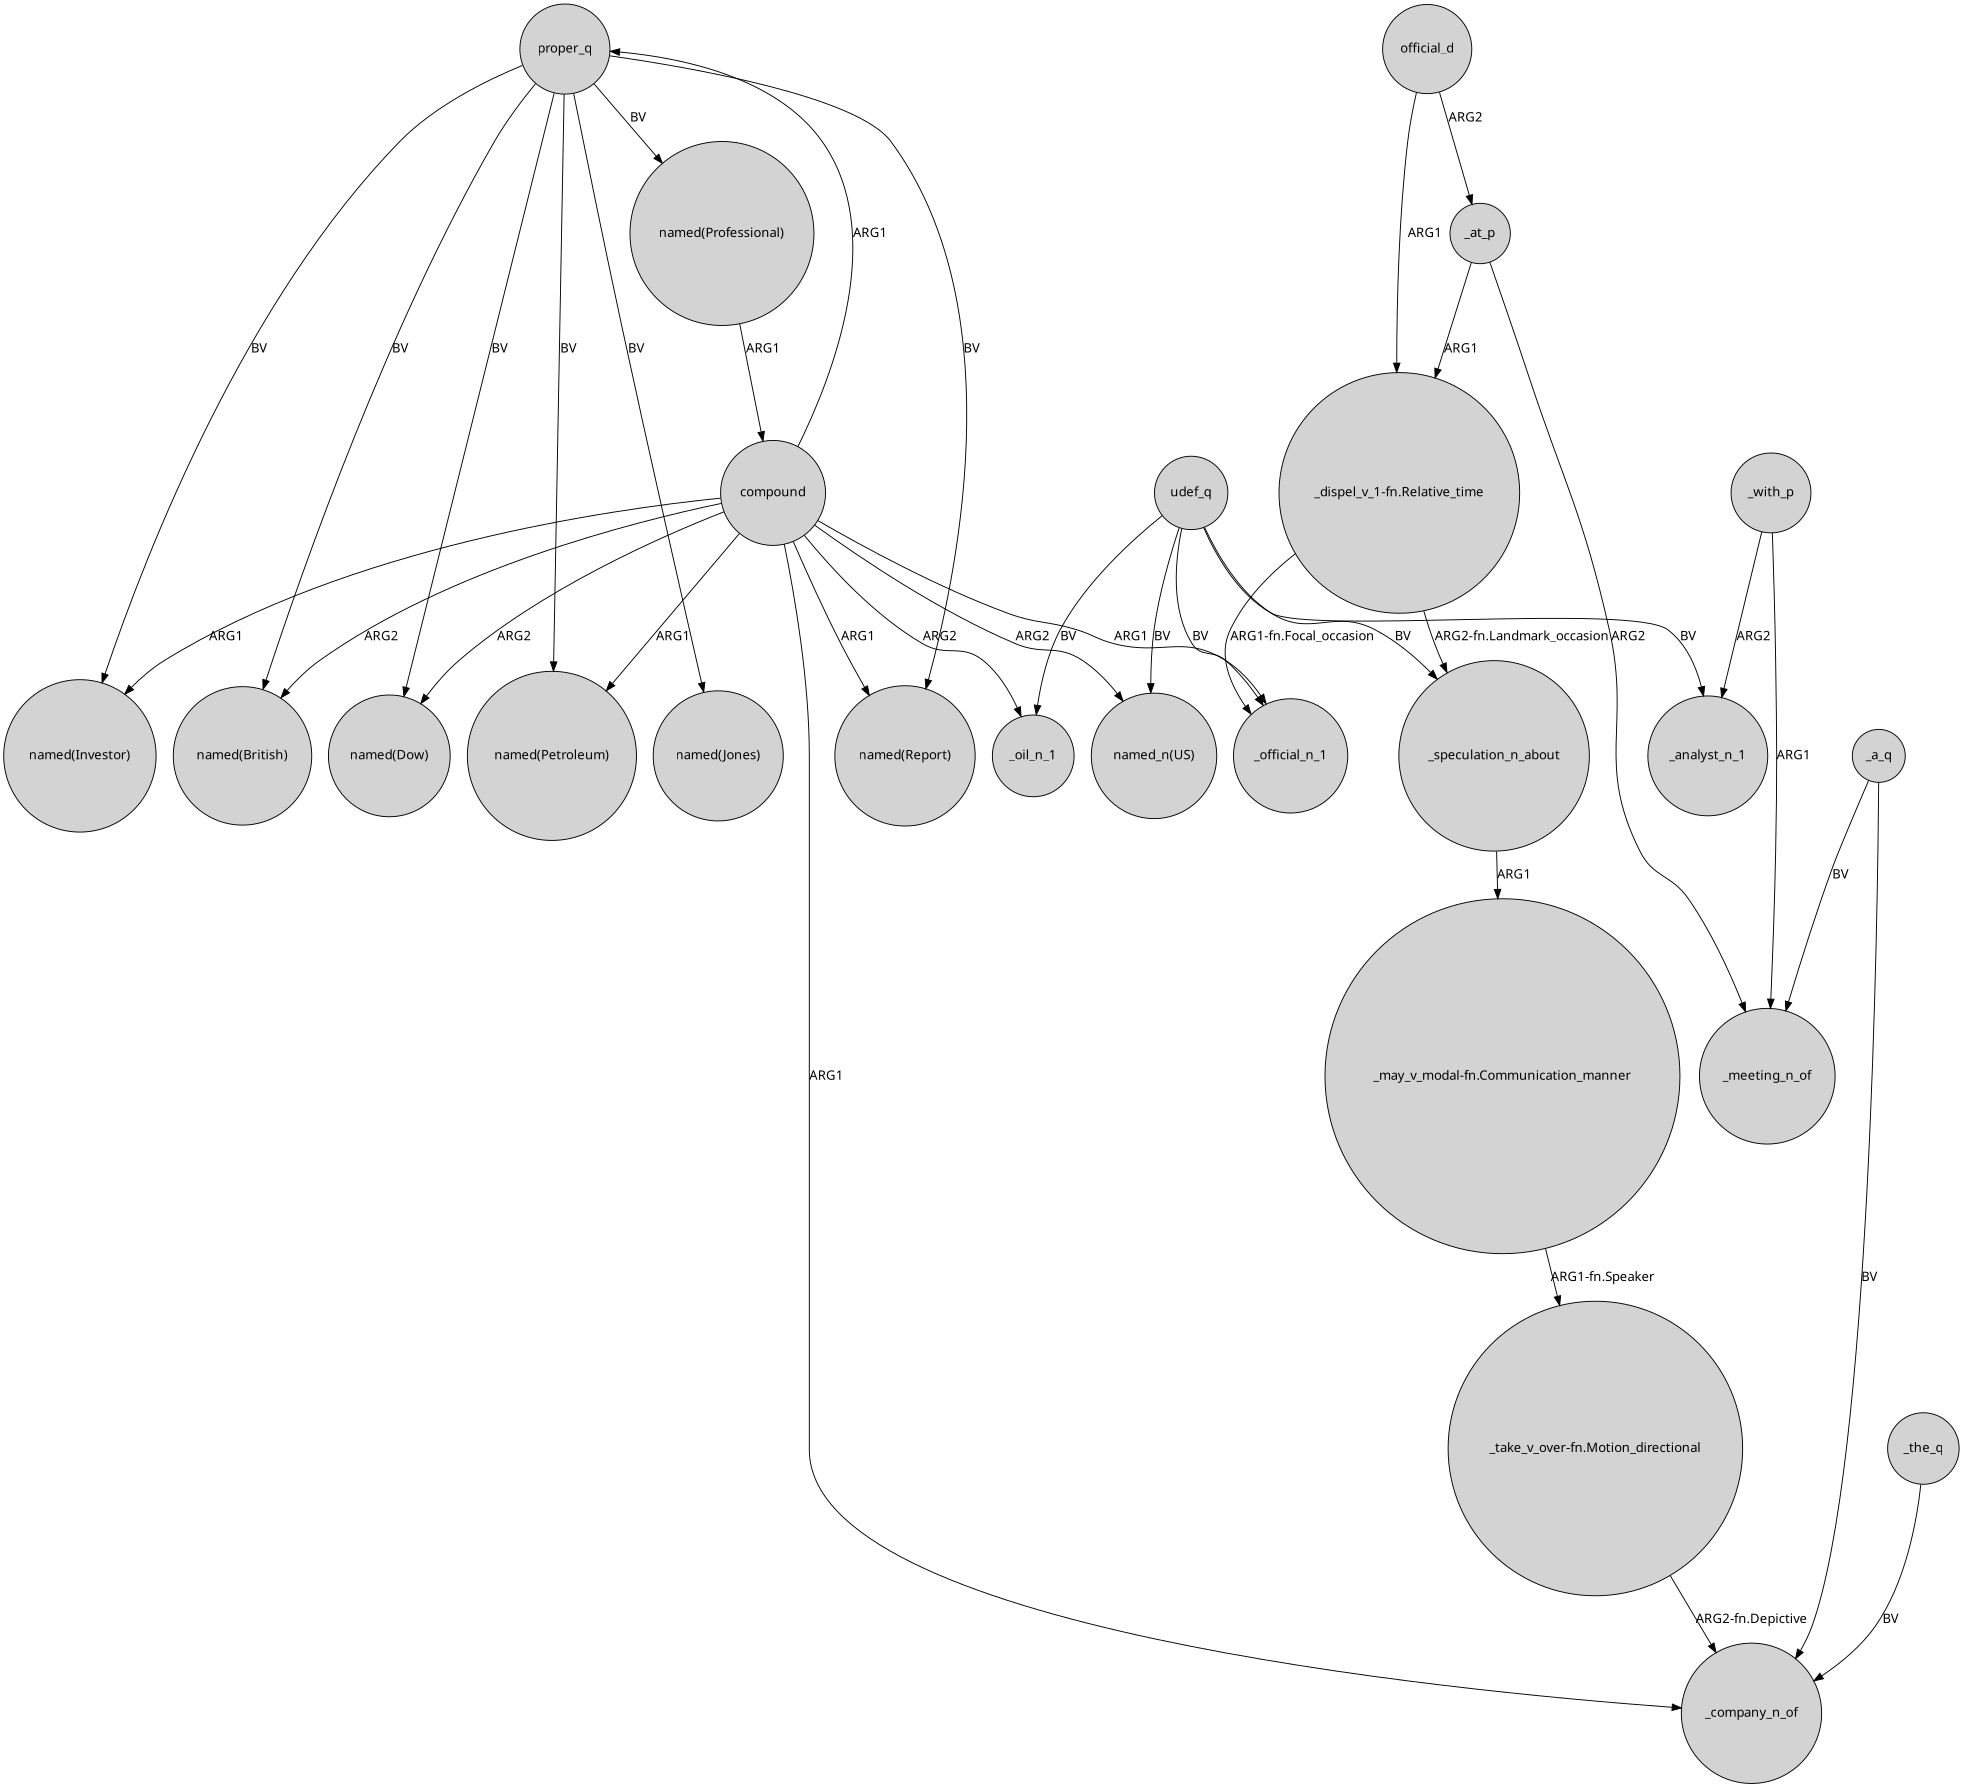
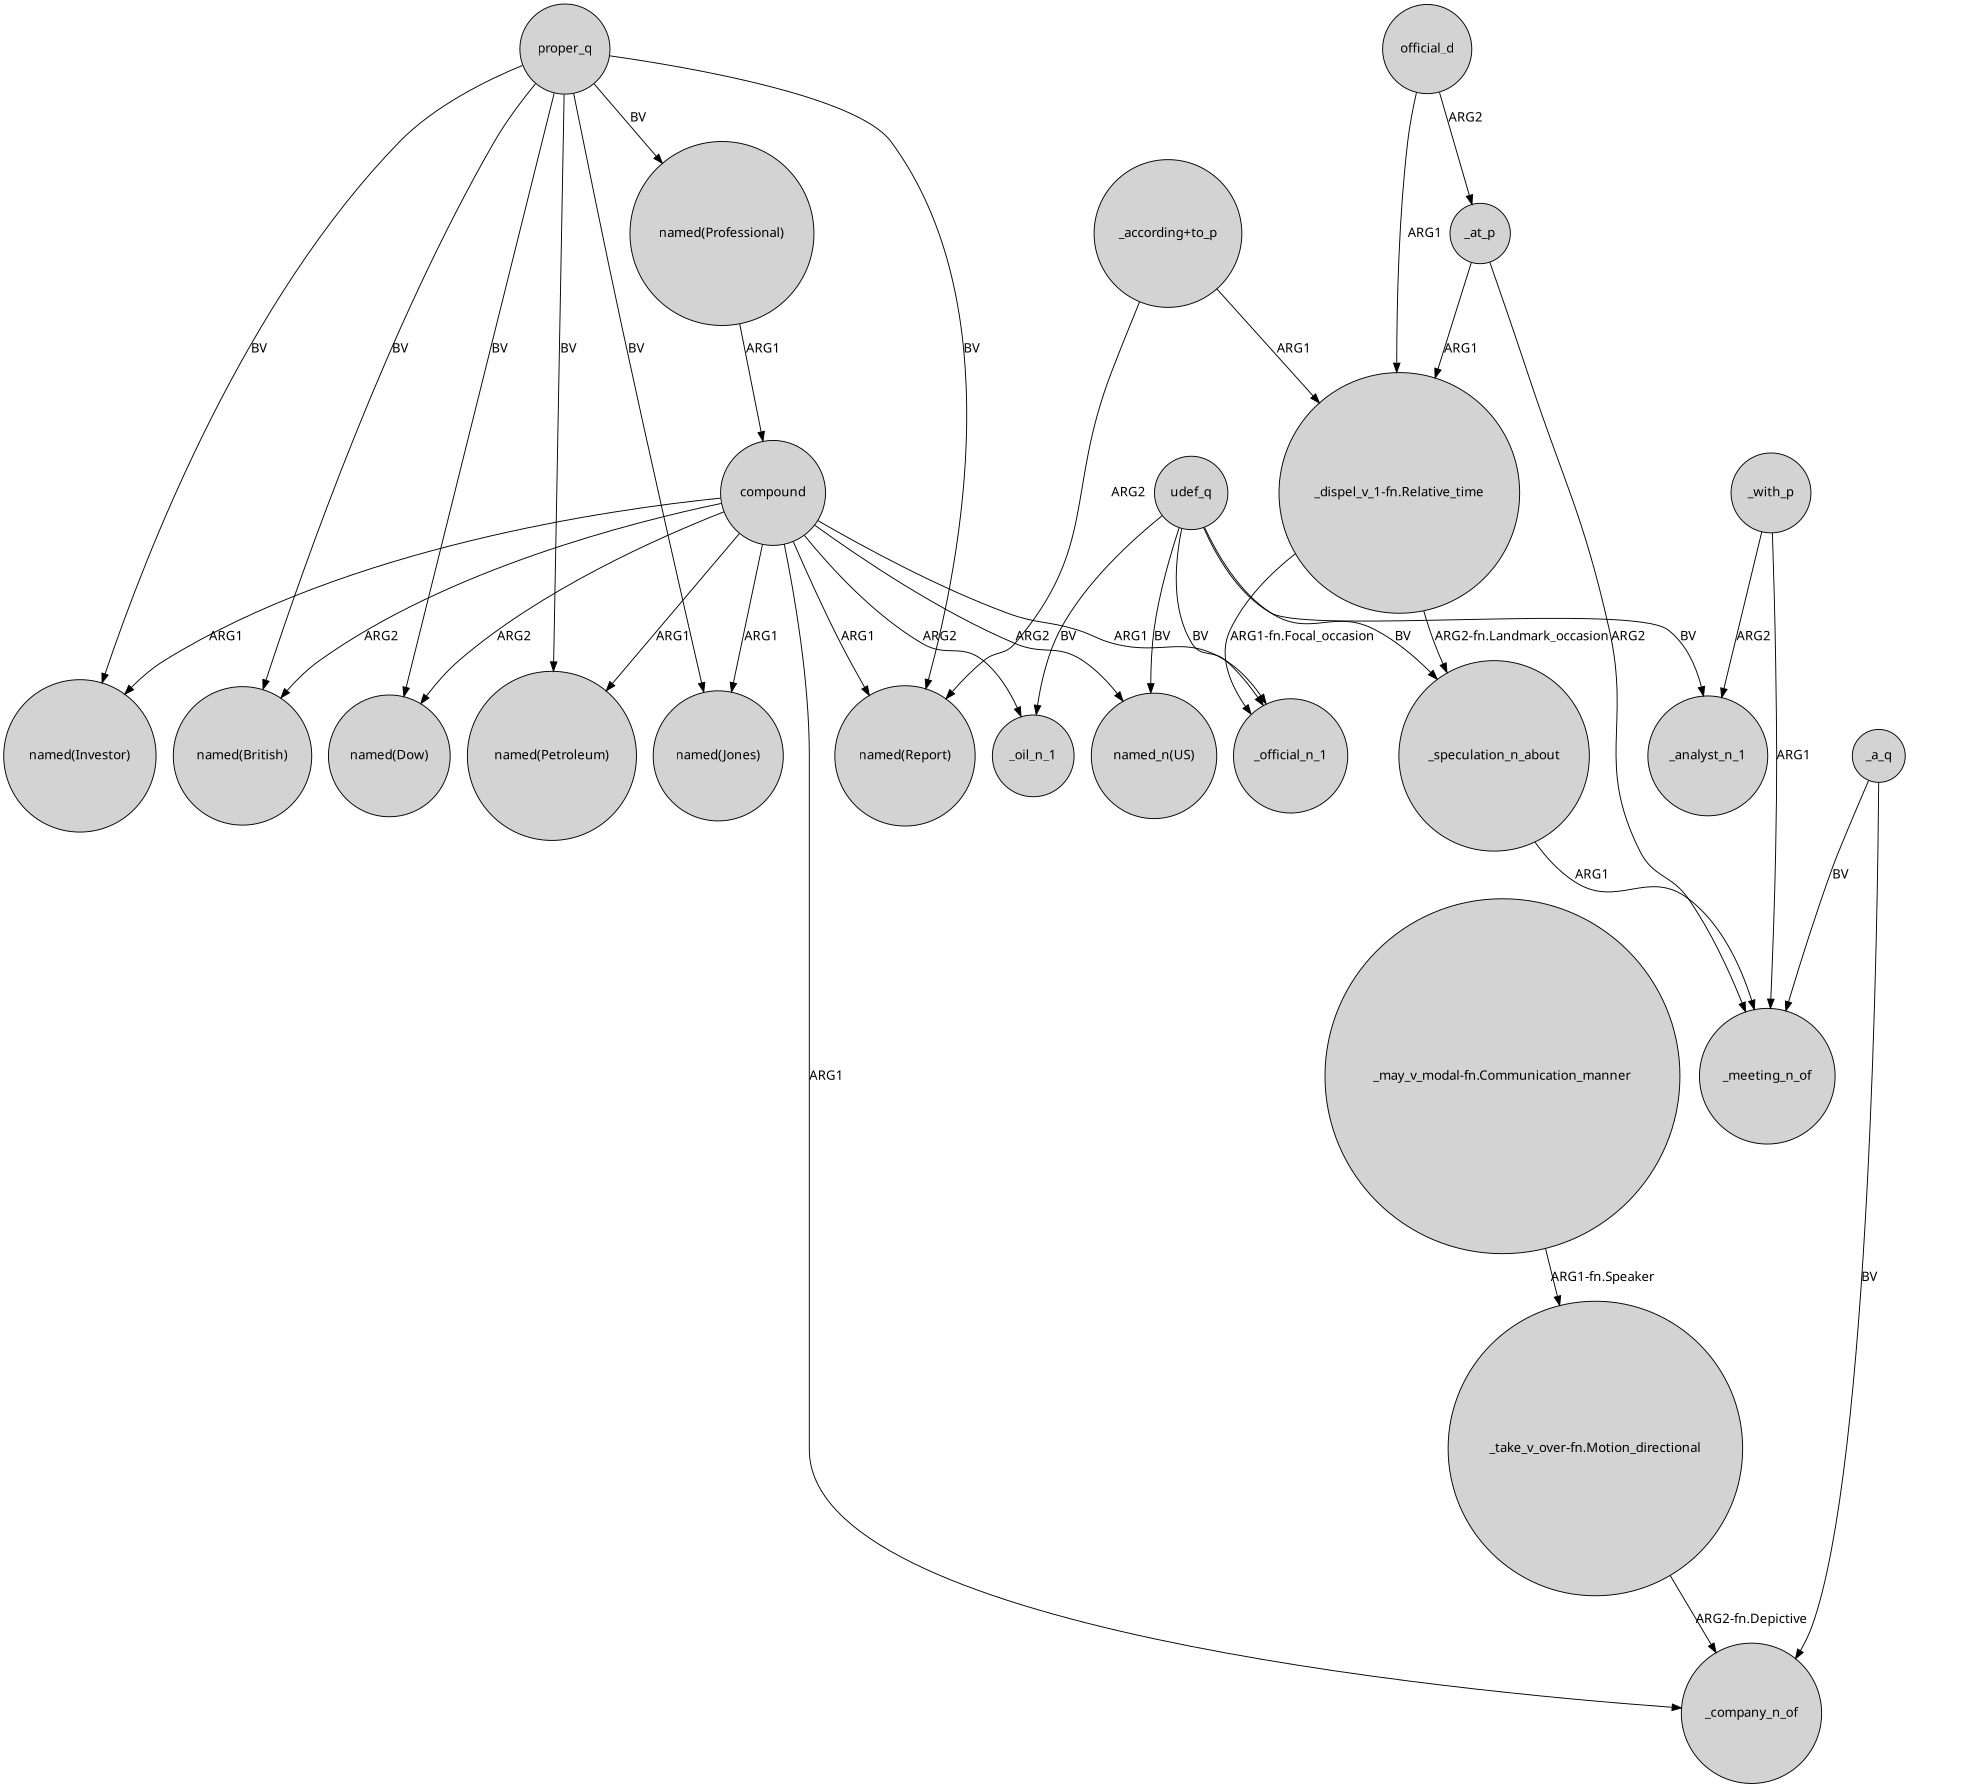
edge "compound" -> "proper_q": now "compound" -> "named(Jones)"
node "_according+to_p": added
edge "_speculation_n_about" -> "_may_v_modal-fn.Communication_manner": now "_speculation_n_about" -> "_meeting_n_of"
node "_the_q": removed
